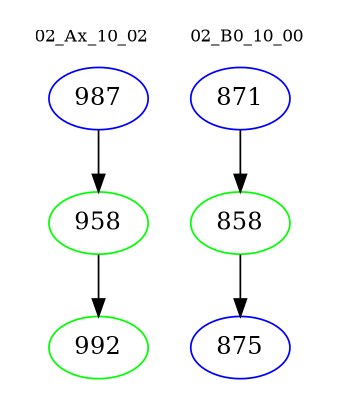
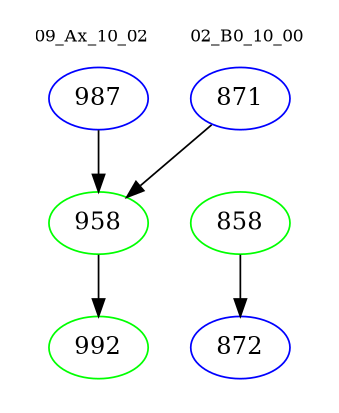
cluster "02_Ax_10_02": label "02_Ax_10_02" -> "09_Ax_10_02"
edge "871" -> "858": now "871" -> "958"
node "875": label "875" -> "872"
